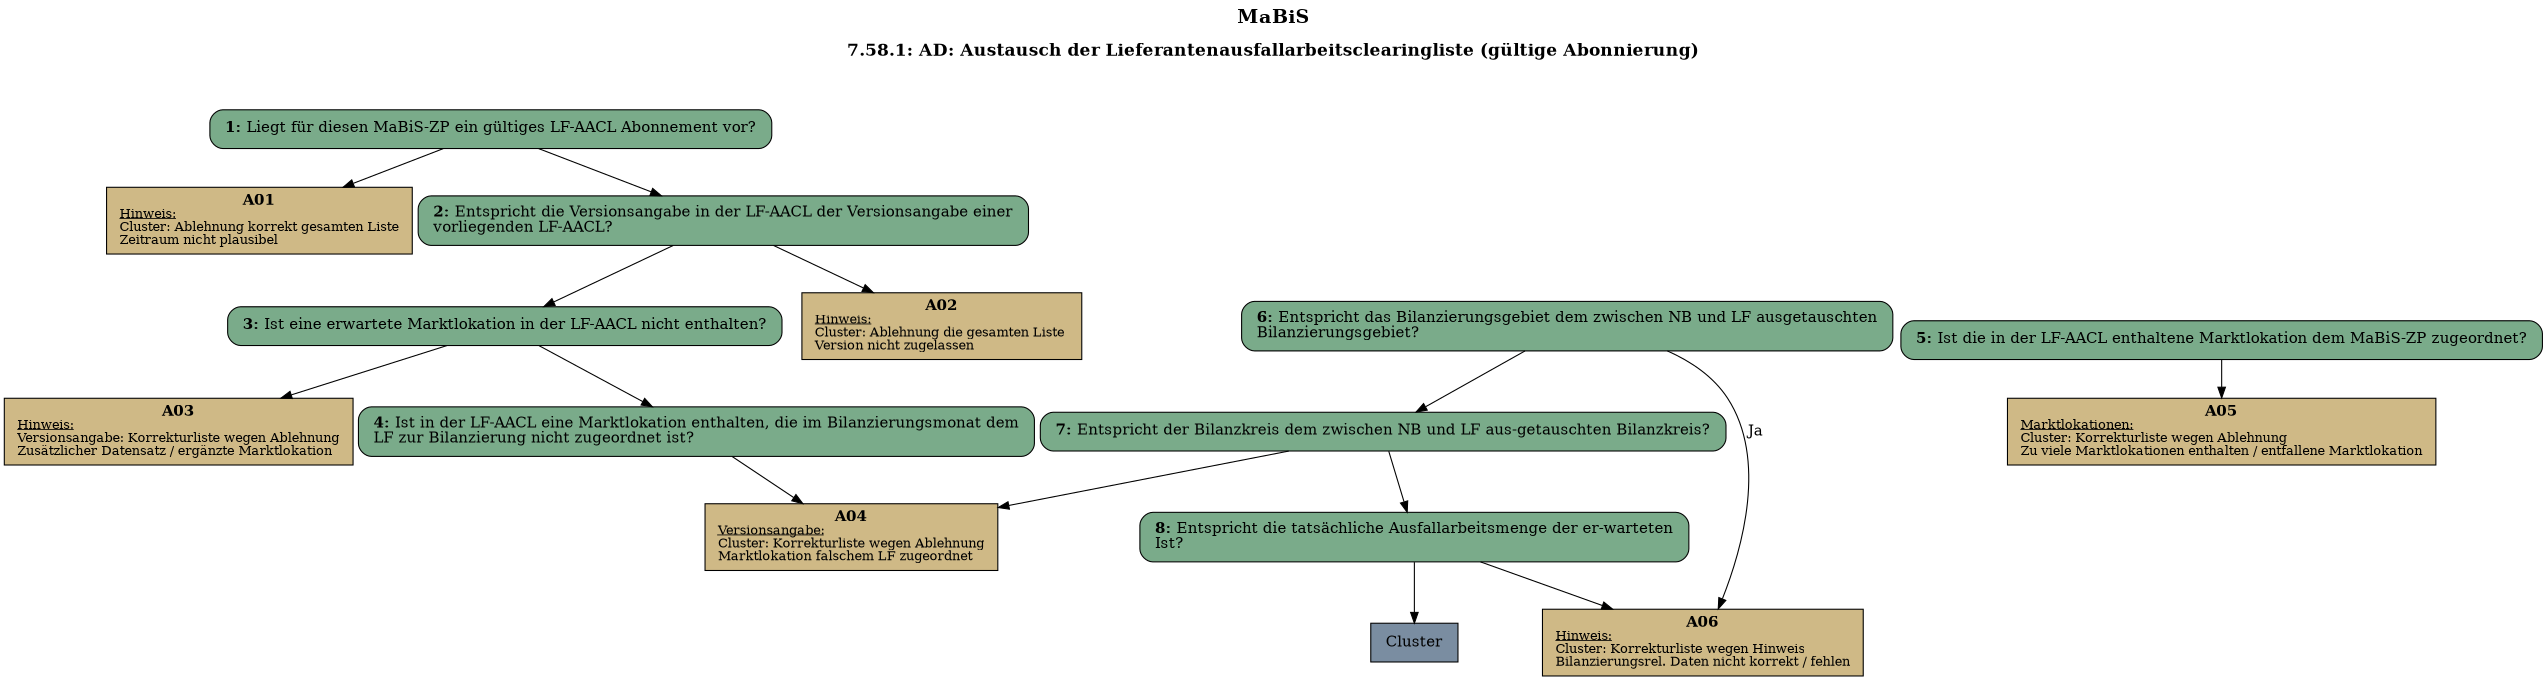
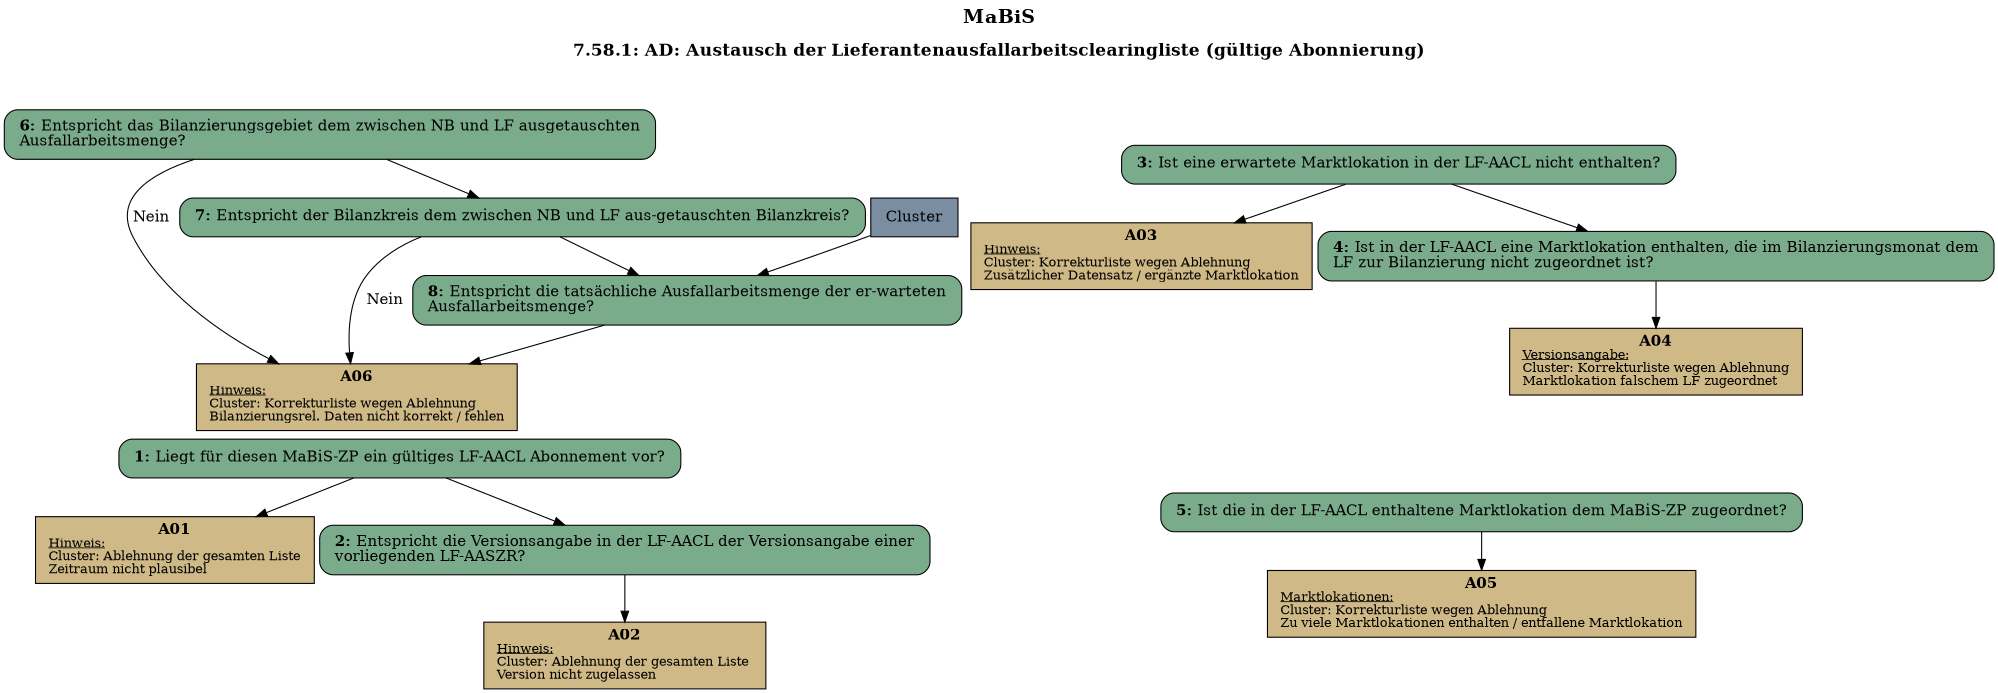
node "A01": text "Cluster: Ablehnung korrekt gesamten Liste" -> "Cluster: Ablehnung der gesamten Liste"
node "2:": text "vorliegenden LF-AACL?" -> "vorliegenden LF-AASZR?"
edge "2:" -> "3:": removed
node "A02": text "Cluster: Ablehnung die gesamten Liste" -> "Cluster: Ablehnung der gesamten Liste"
node "6:": text "Bilanzierungsgebiet?" -> "Ausfallarbeitsmenge?"
edge "6:" -> "A06": label "Ja" -> "Nein"
node "A03": text "Versionsangabe: Korrekturliste wegen Ablehnung" -> "Cluster: Korrekturliste wegen Ablehnung"
edge "7:" -> "A04": now "7:" -> "A06"
node "8:": text "Ist?" -> "Ausfallarbeitsmenge?"
edge "8:" -> "Cluster": reversed
node "A06": text "Cluster: Korrekturliste wegen Hinweis" -> "Cluster: Korrekturliste wegen Ablehnung"
